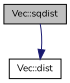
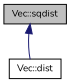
edge "Vec::sqdist" -> "Vec::dist": reversed
